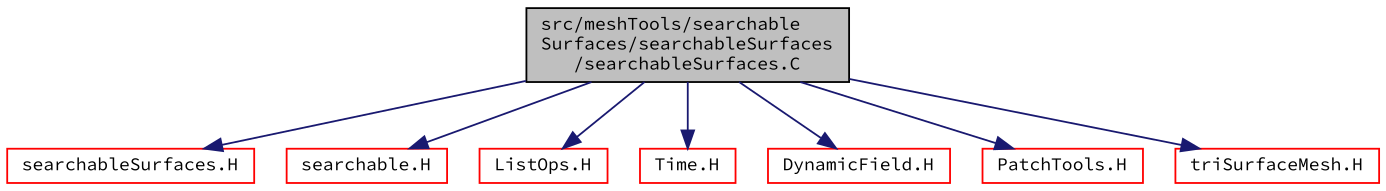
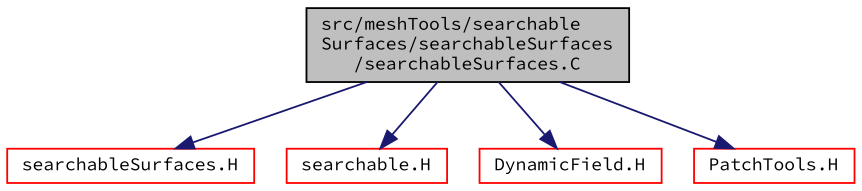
node "ListOps.H": removed
node "Time.H": removed
node "triSurfaceMesh.H": removed
